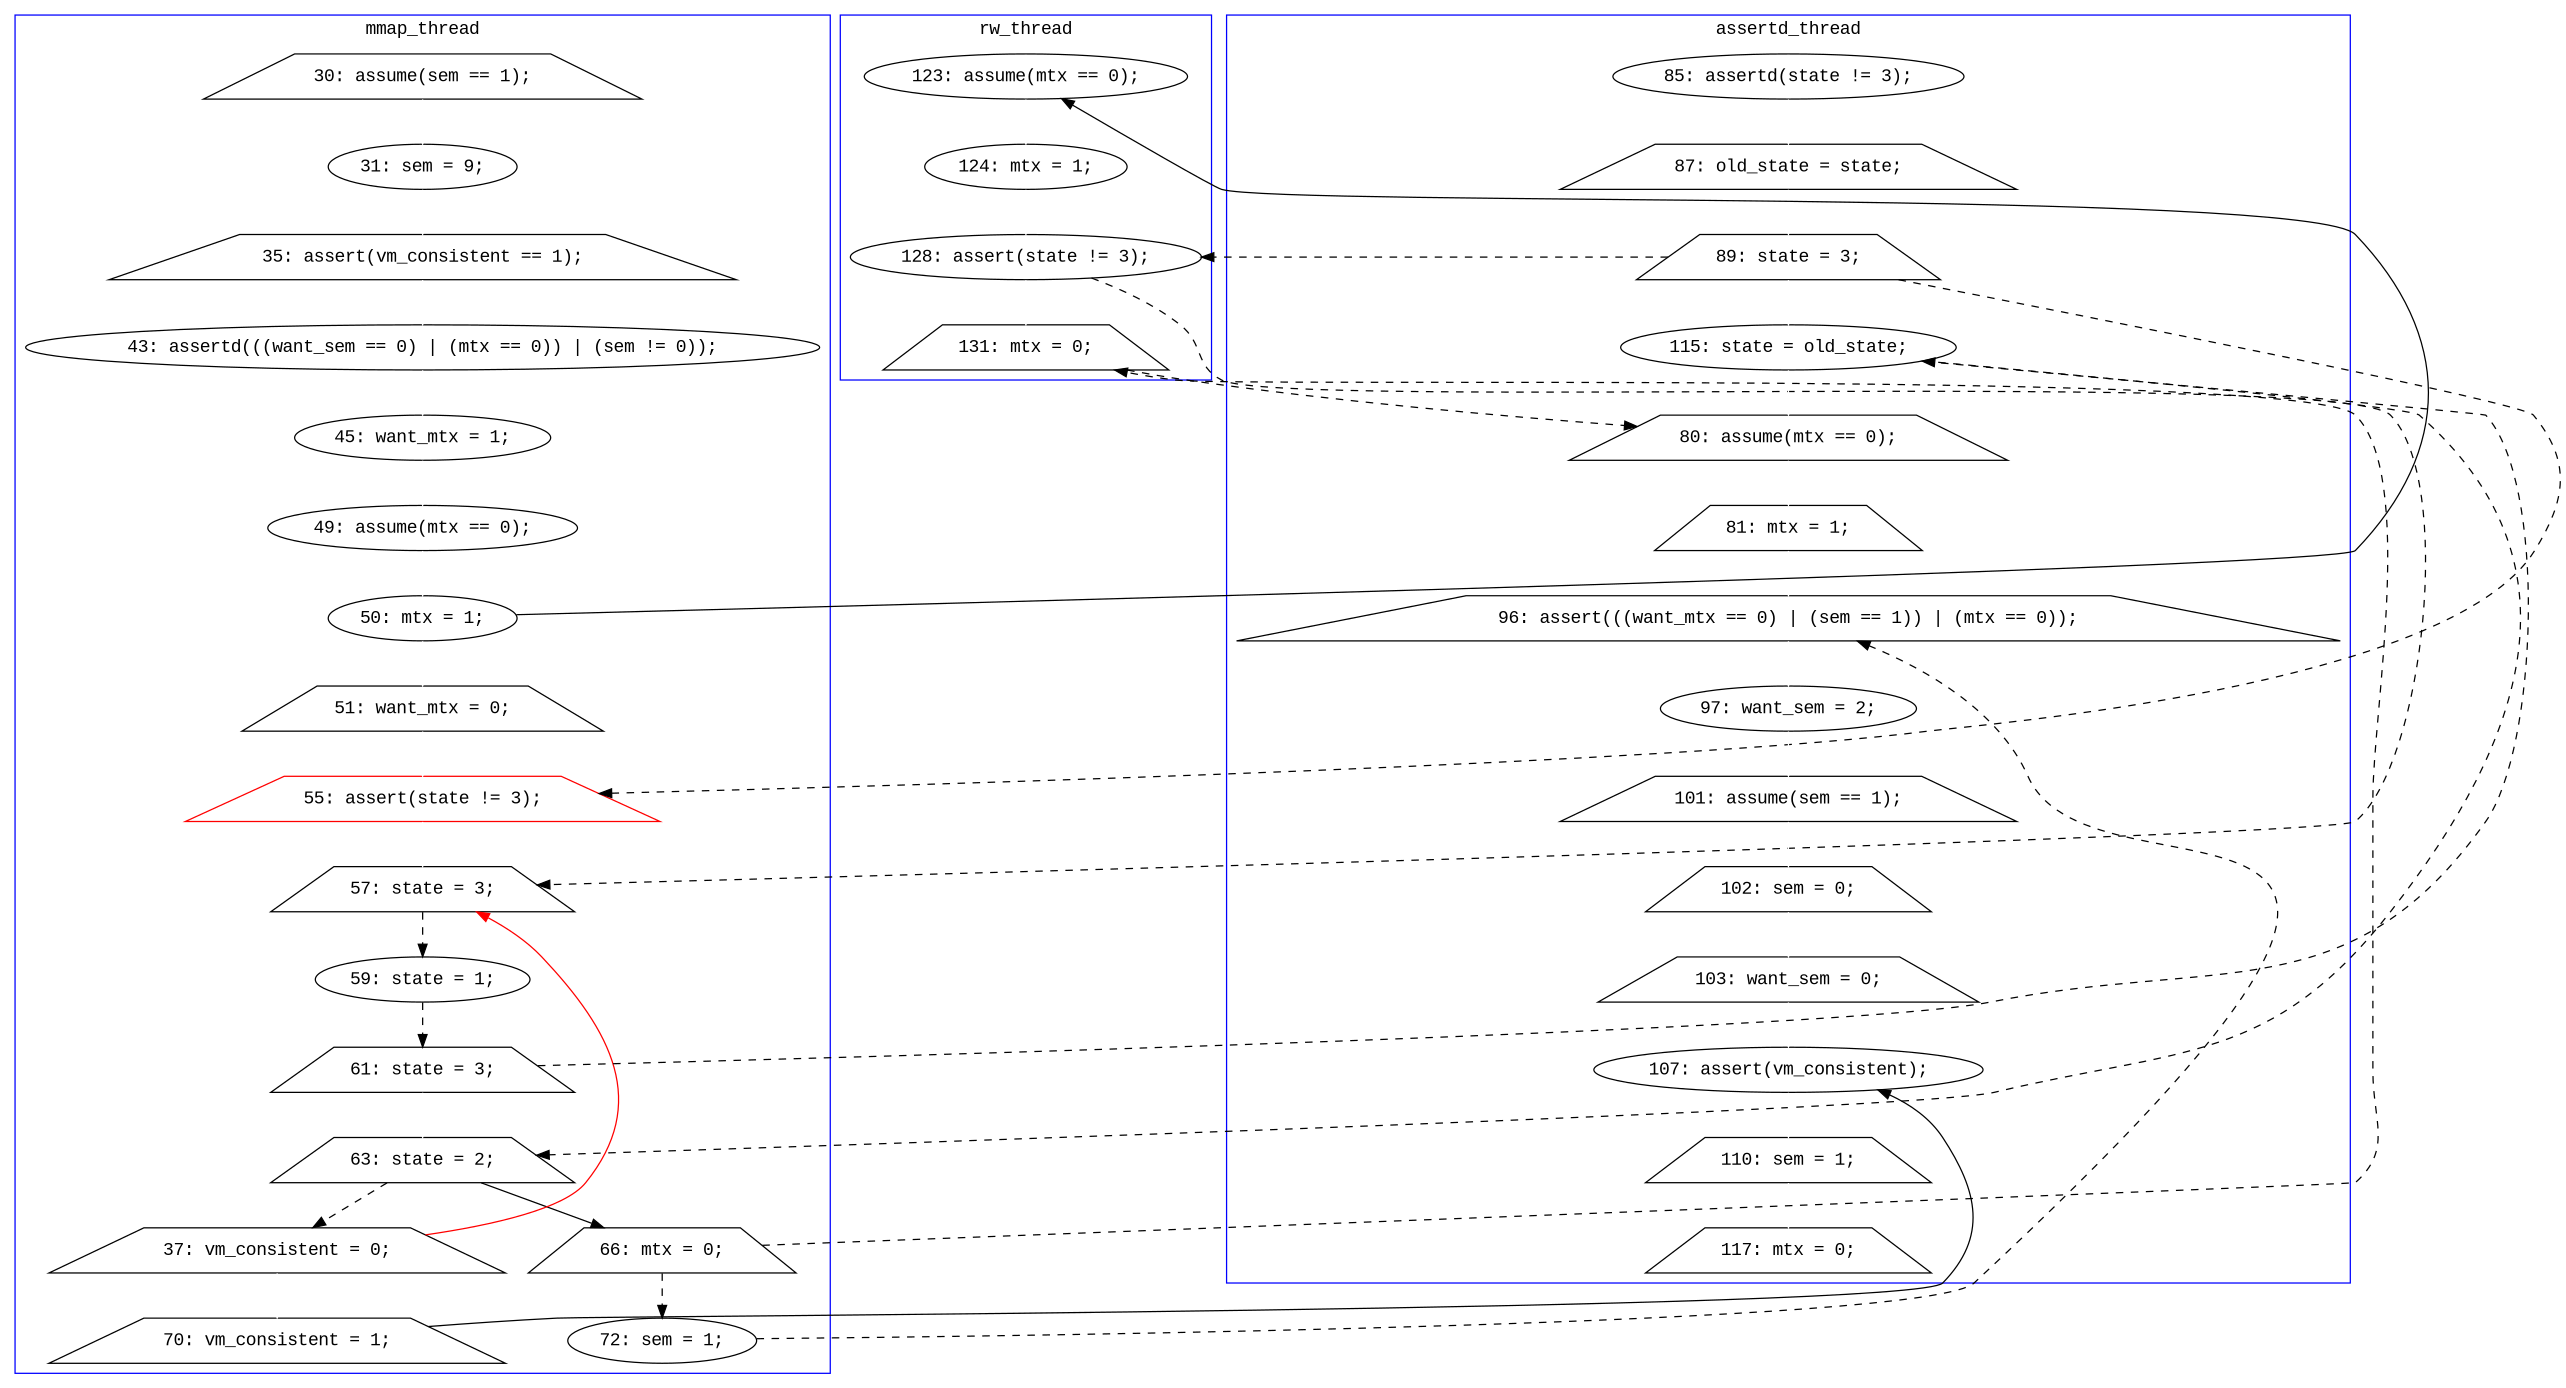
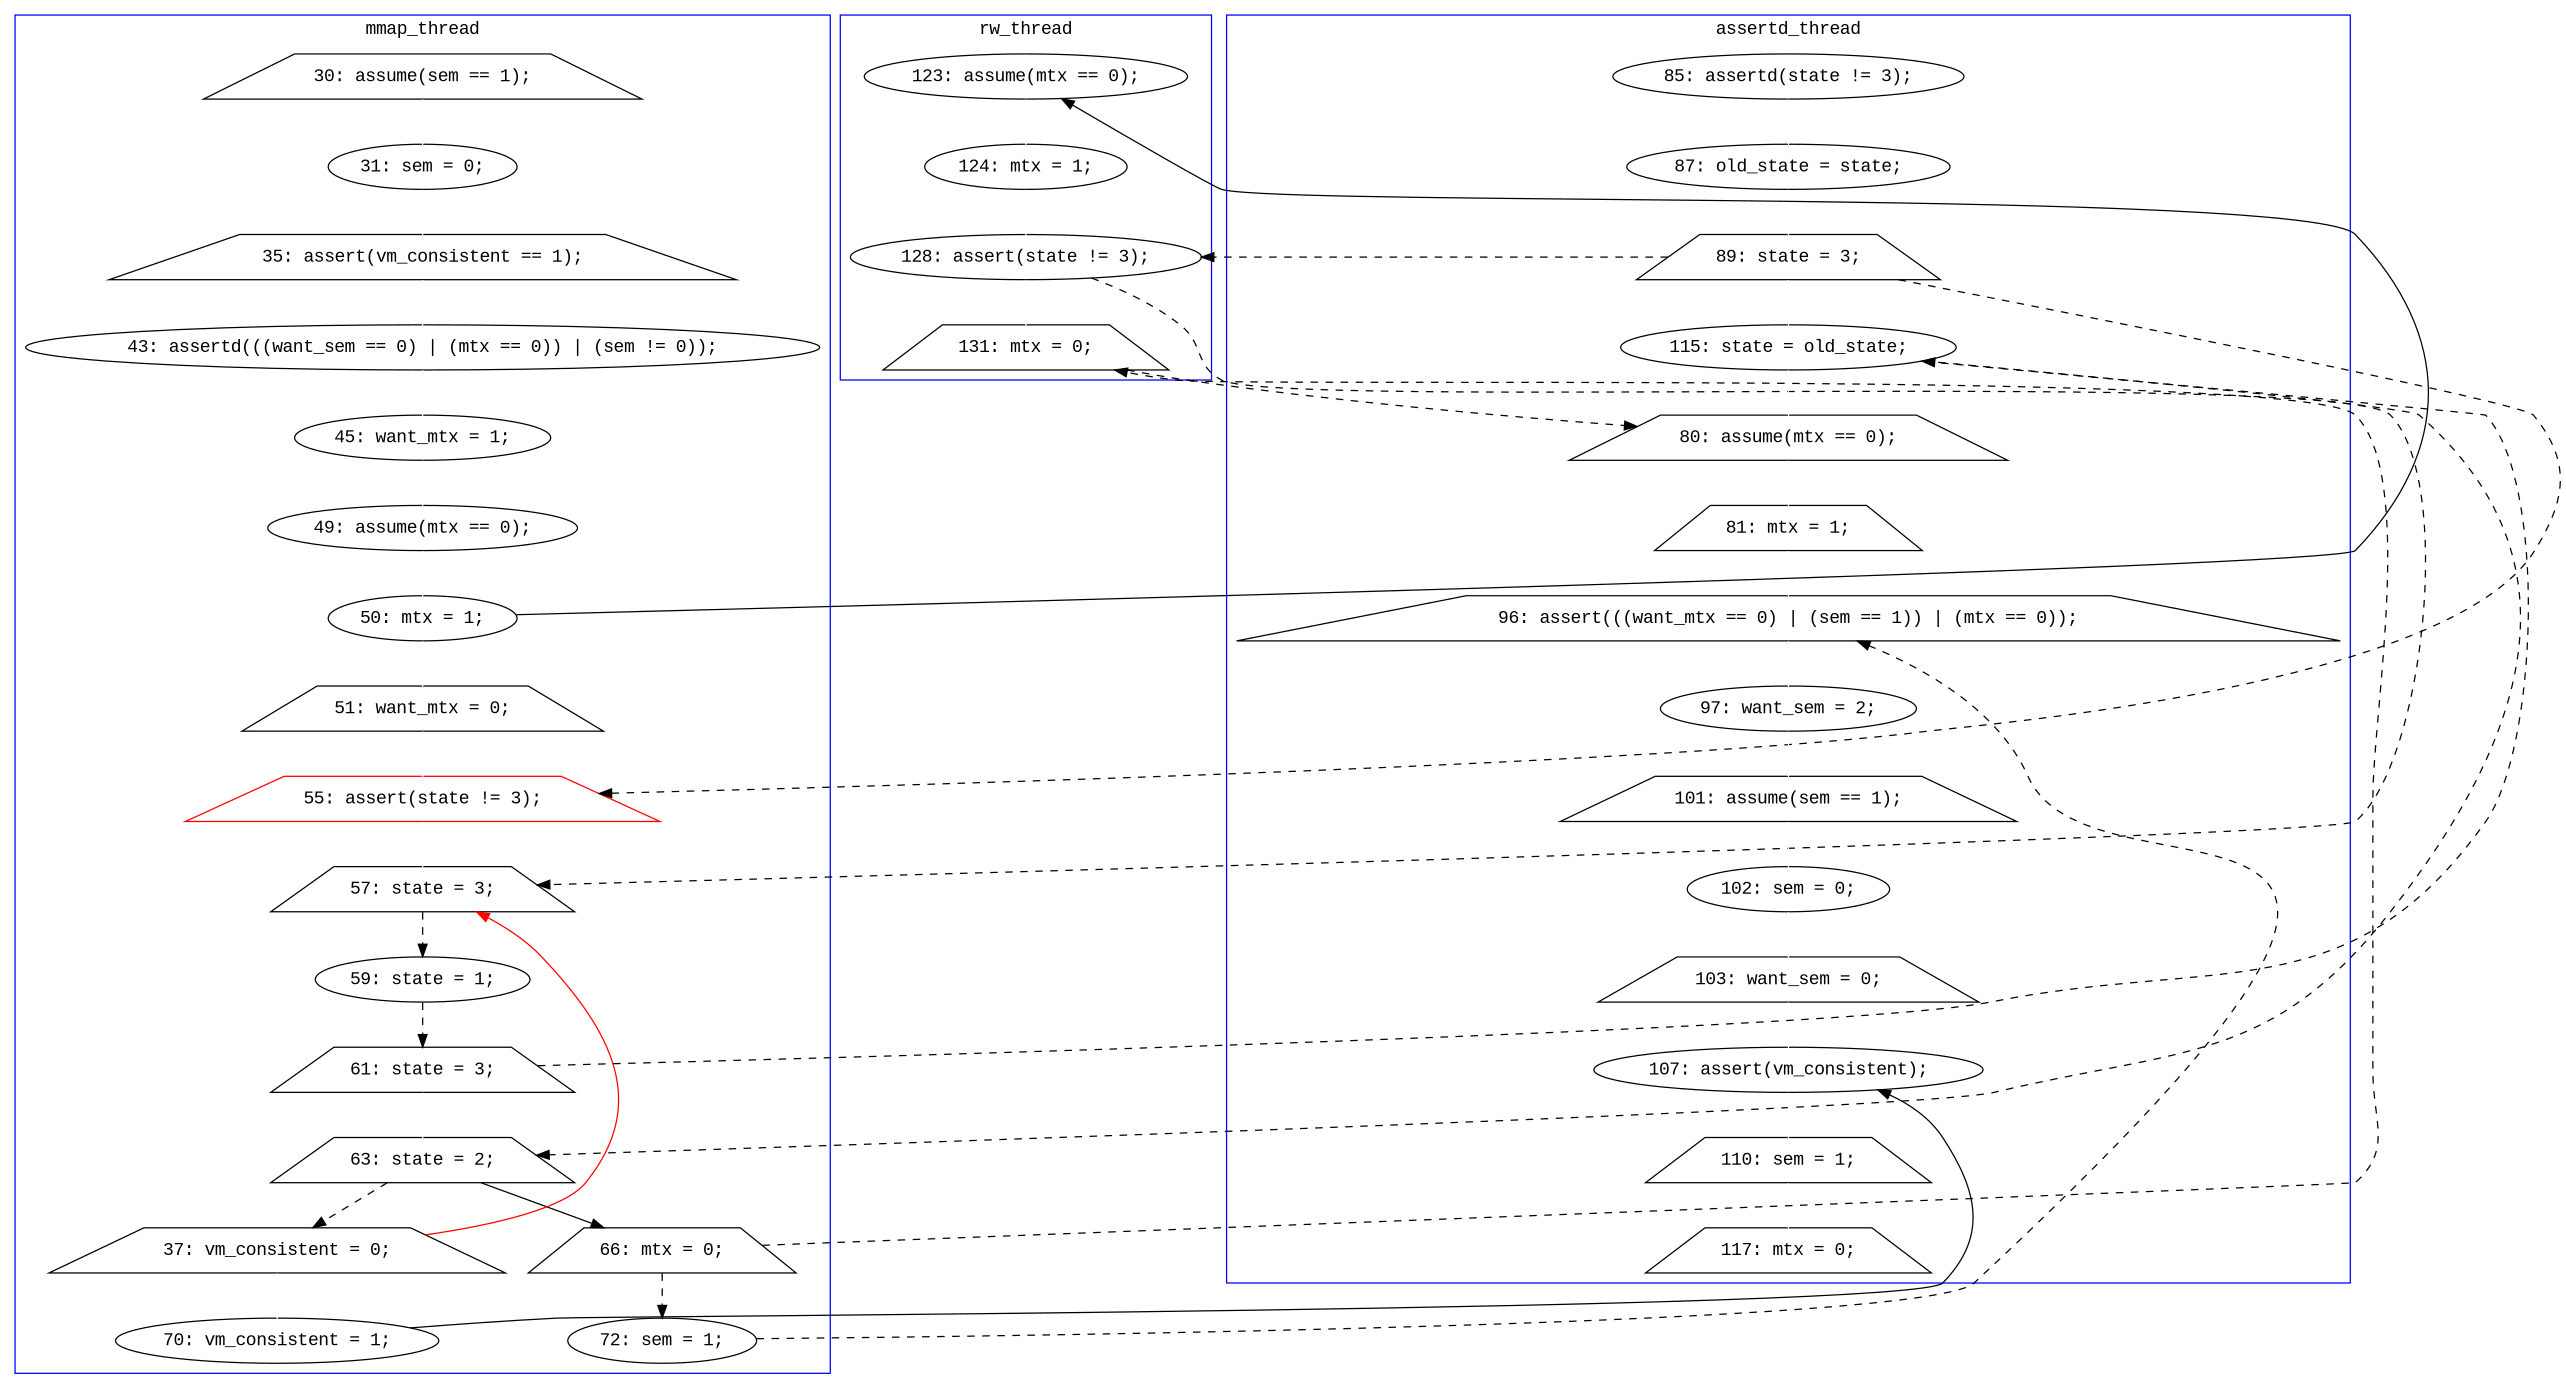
node "31: sem = 9;": label "31: sem = 9;" -> "31: sem = 0;"
node "87: old_state = state;": shape trapezium -> ellipse
node "102: sem = 0;": shape trapezium -> ellipse
node "70: vm_consistent = 1;": shape trapezium -> ellipse
